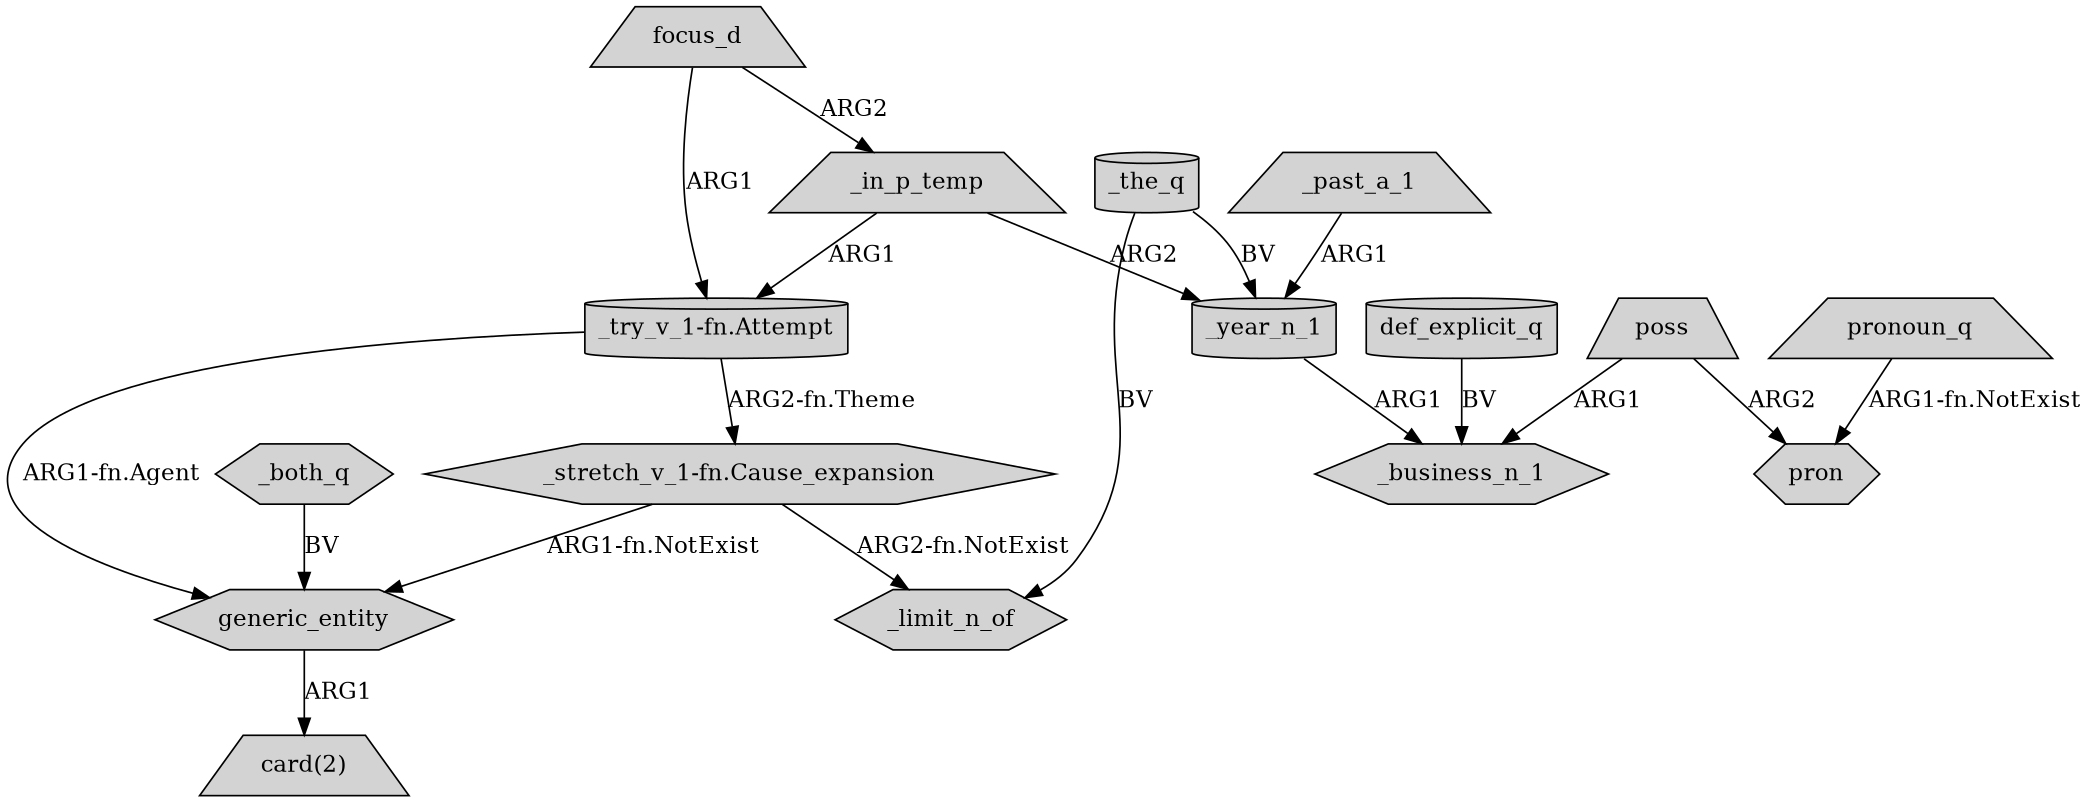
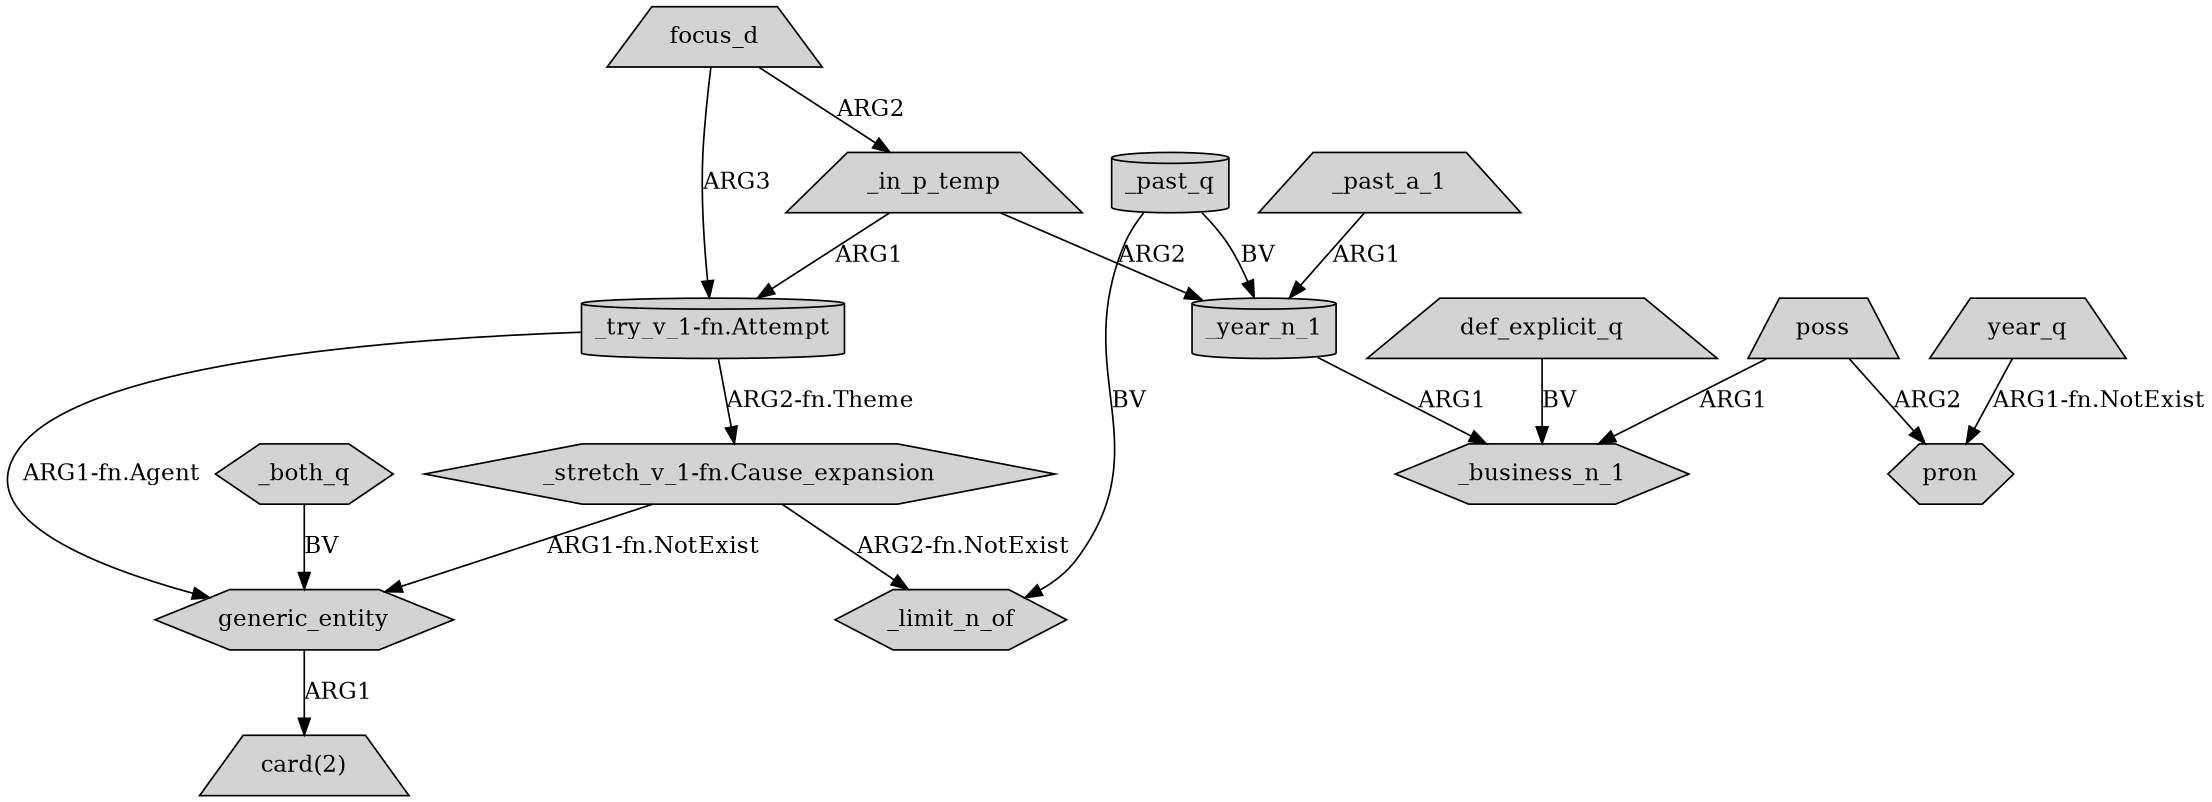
edge "focus_d" -> "_try_v_1-fn.Attempt": label "ARG1" -> "ARG3"
node "_the_q": label "_the_q" -> "_past_q"
node "def_explicit_q": shape cylinder -> trapezium
node "pronoun_q": label "pronoun_q" -> "year_q"
